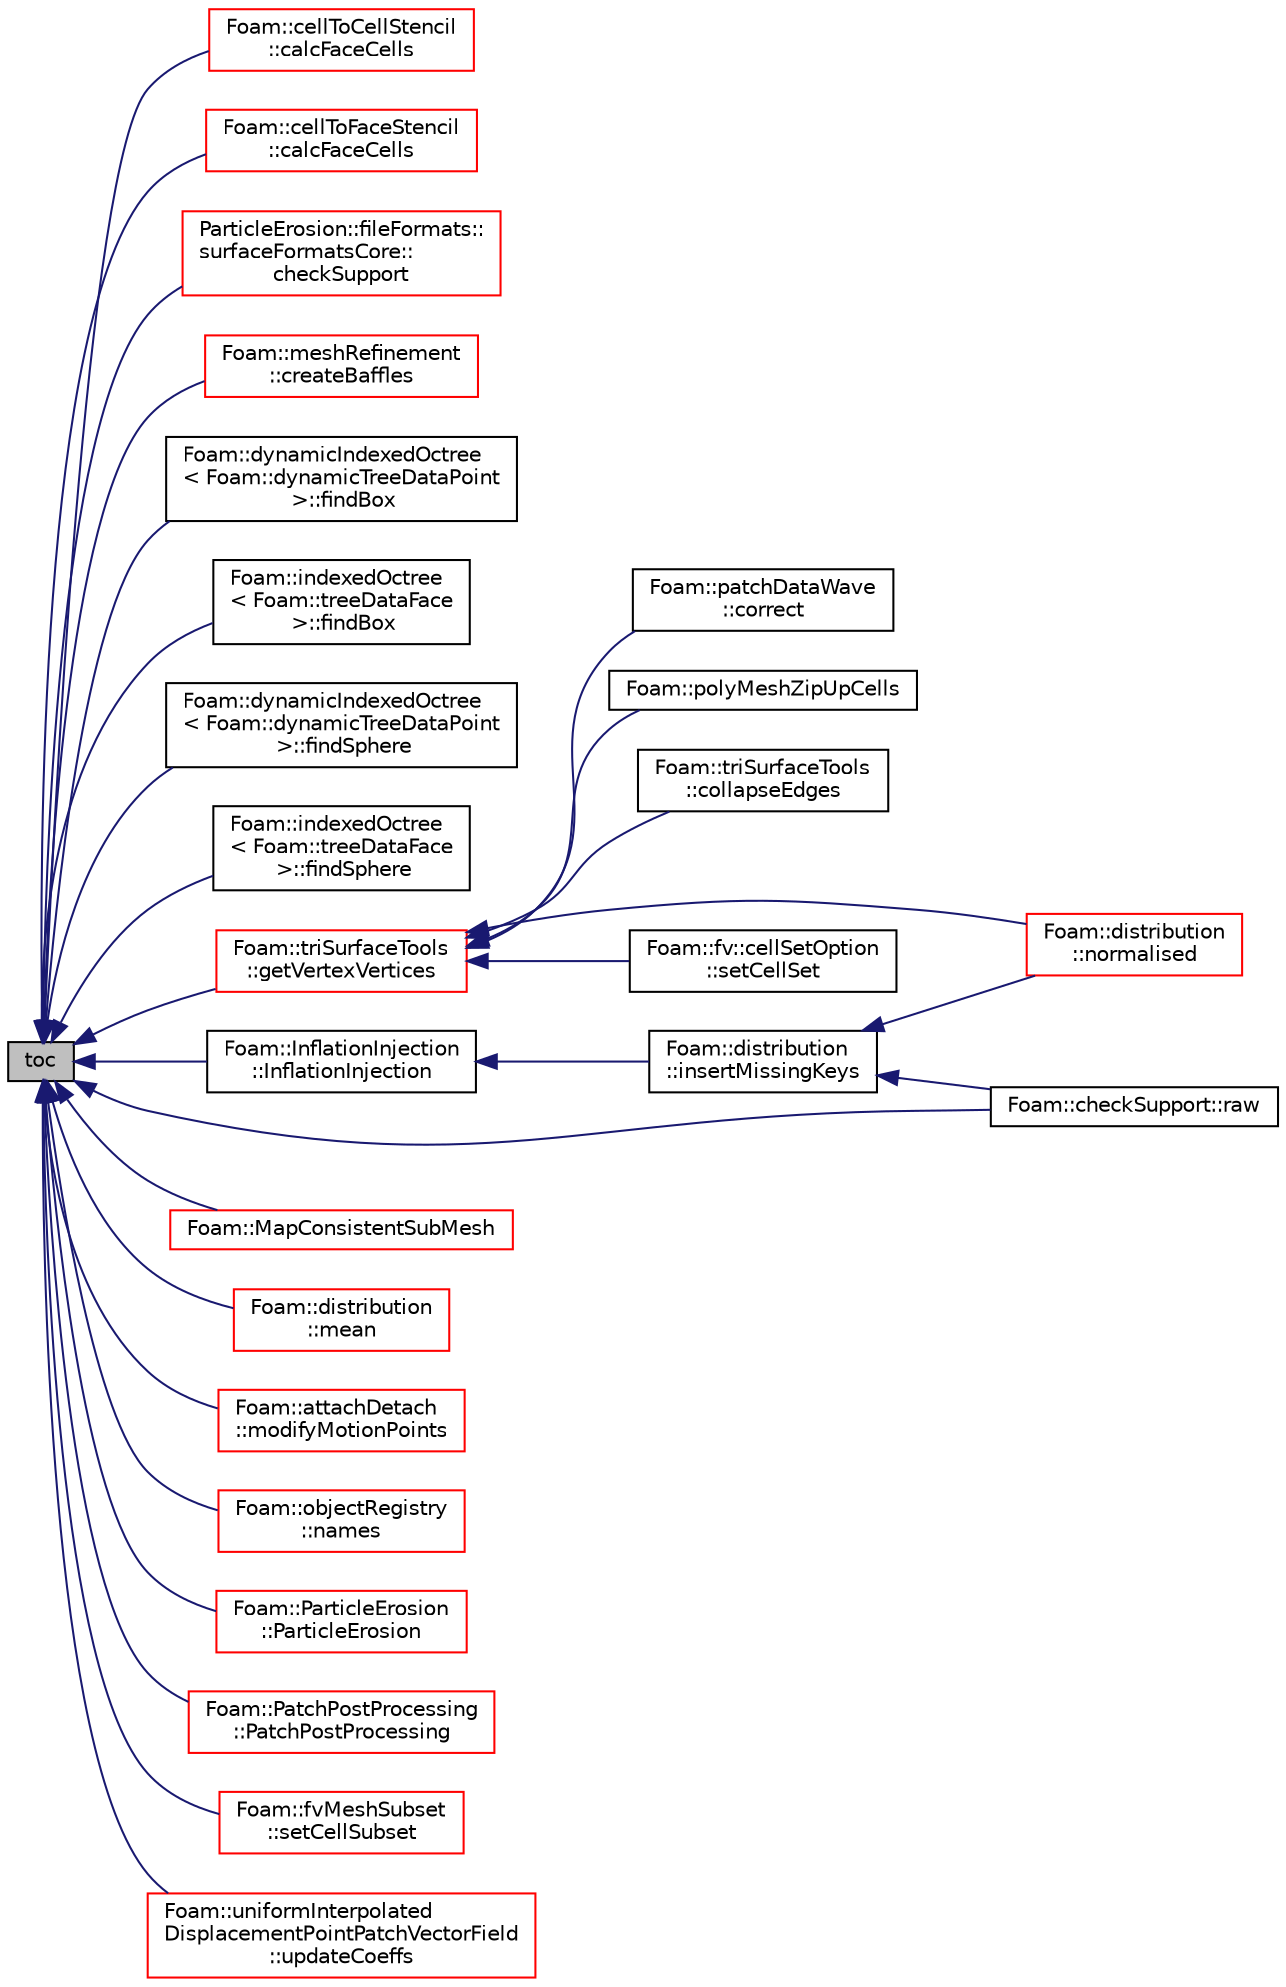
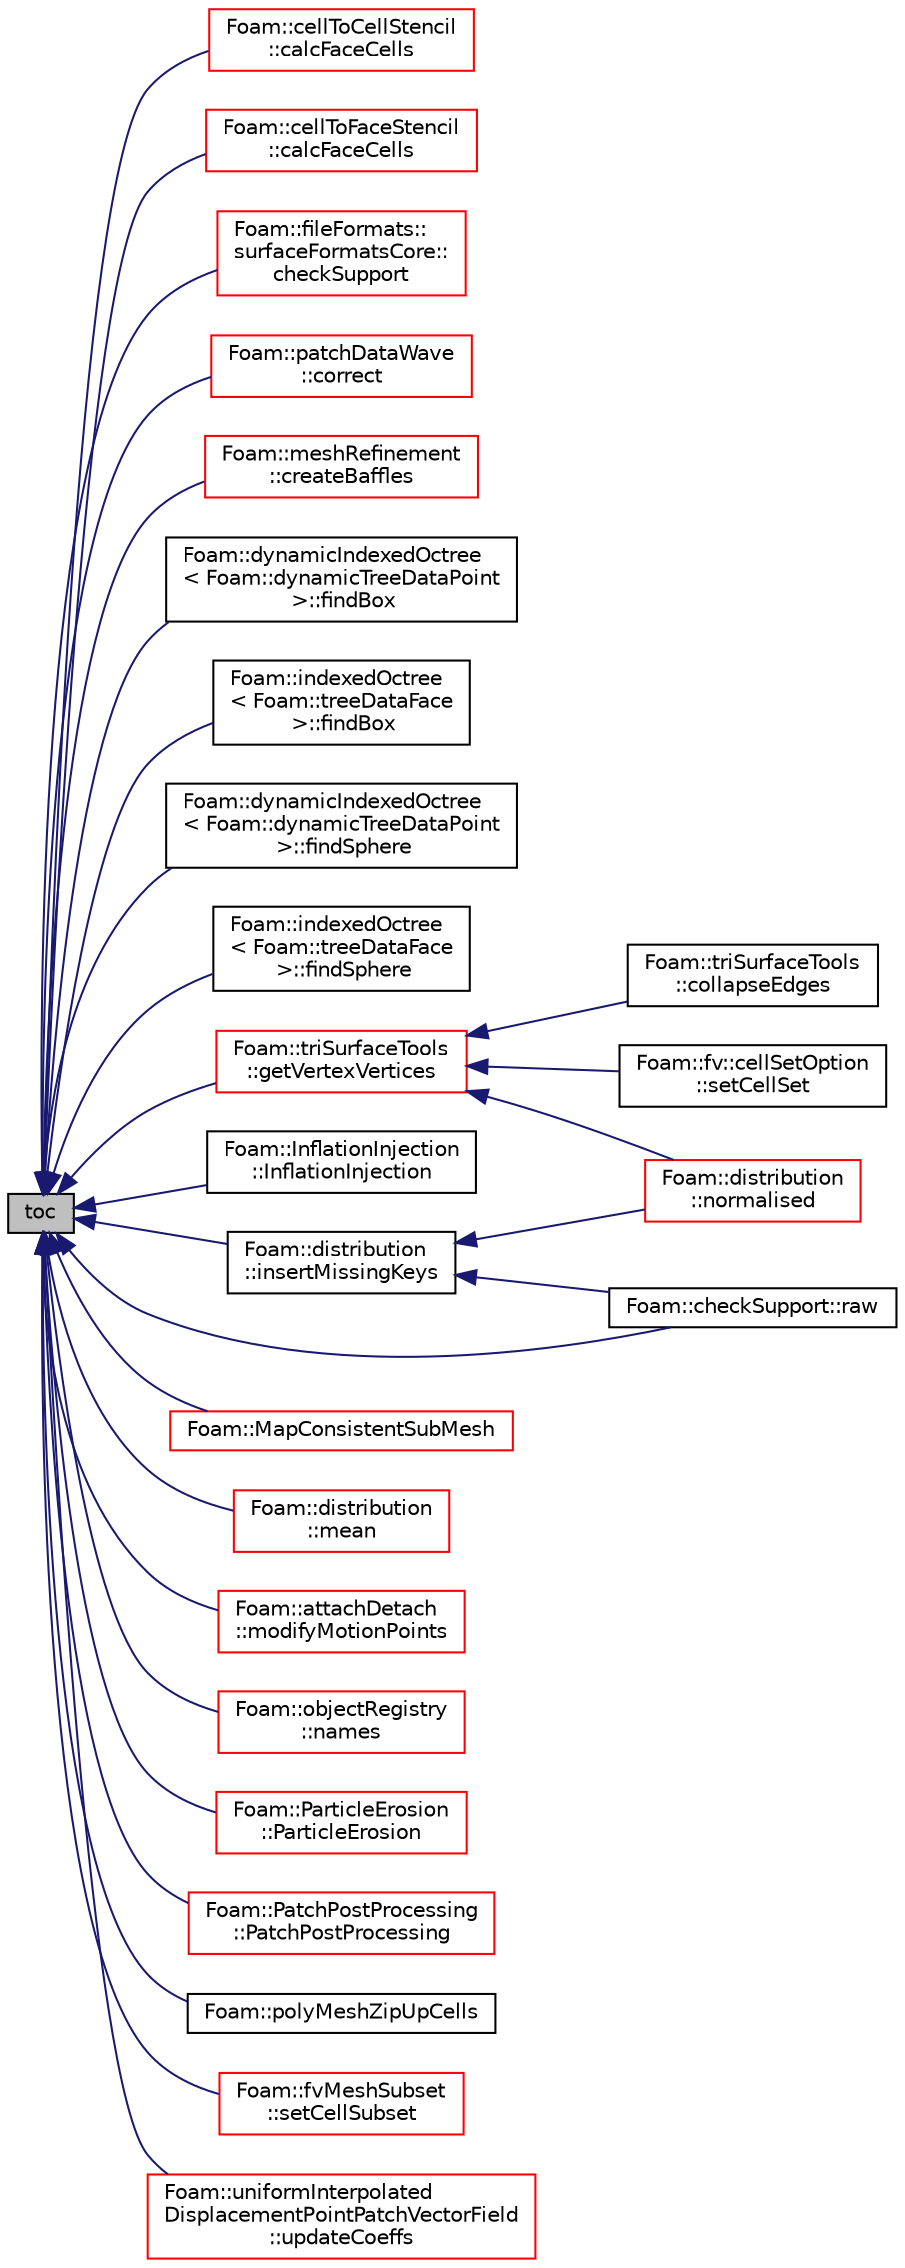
node "ParticleErosion::fileFormats:: surfaceFormatsCore:: checkSupport": label "ParticleErosion::fileFormats:: surfaceFormatsCore:: checkSupport" -> "Foam::fileFormats:: surfaceFormatsCore:: checkSupport"
node "Foam::patchDataWave ::correct": color black -> red
edge "Foam::patchDataWave ::correct" -> "Foam::triSurfaceTools ::getVertexVertices": now "Foam::patchDataWave ::correct" -> "toc"
edge "Foam::polyMeshZipUpCells" -> "Foam::triSurfaceTools ::getVertexVertices": now "Foam::polyMeshZipUpCells" -> "toc"
edge "Foam::distribution ::insertMissingKeys" -> "Foam::InflationInjection ::InflationInjection": now "Foam::distribution ::insertMissingKeys" -> "toc"
